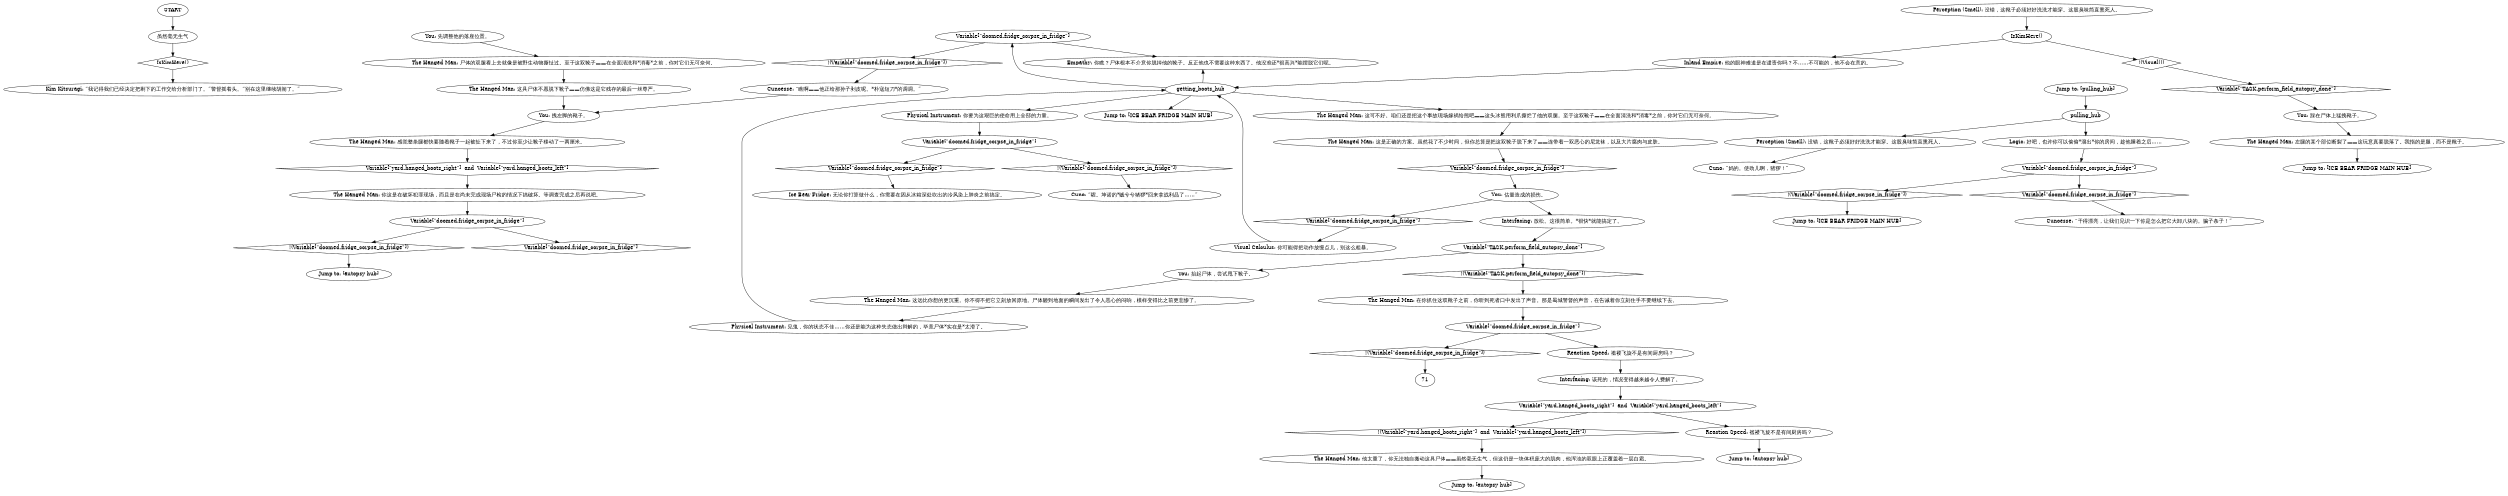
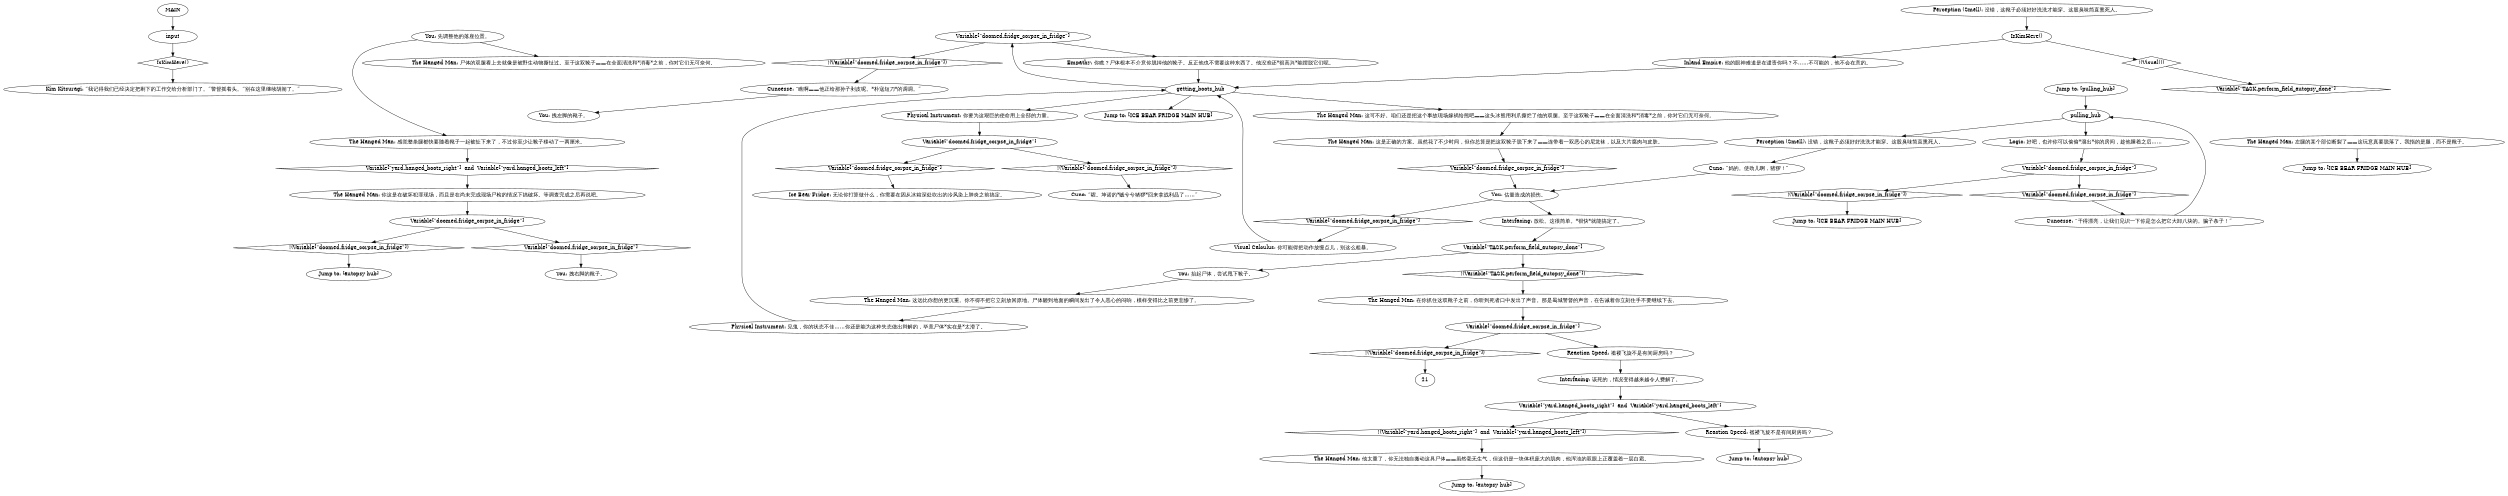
node "START": label "START" -> "MAIN"
node "虽然毫无生气": label "虽然毫无生气" -> "input"
edge "getting_boots_hub" -> "Empathy: 你瞧？尸体根本不介意你脱掉他的靴子。反正他也不需要这种东西了。他没准还*很高兴*能摆脱它们呢。": reversed
node "The Hanged Man: 这具尸体不愿脱下靴子——仿佛这是它残存的最后一丝尊严。": removed
node "You: 踩在尸体上猛拽靴子。": removed
edge "You: 拽左脚的靴子。" -> "The Hanged Man: 感觉整条腿都快要随着靴子一起被扯下来了，不过你至少让靴子移动了一两厘米。": now "You: 先调整他的落座位置。" -> "The Hanged Man: 感觉整条腿都快要随着靴子一起被扯下来了，不过你至少让靴子移动了一两厘米。"
edge "Cunoesse: “干得漂亮，让我们见识一下你是怎么把它大卸八块的。骗子条子！”" -> "pulling_hub": added
edge "Cuno: “妈的。使劲儿啊，猪猡！”" -> "You: 估量造成的损伤。": added
node "You: 拽右脚的靴子。": added
node "71": label "71" -> "21"
